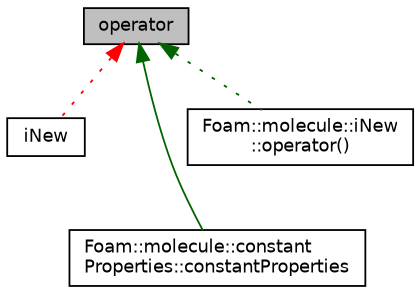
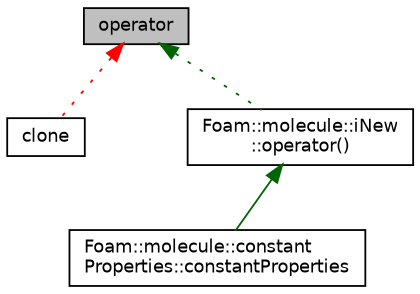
node "iNew": label "iNew" -> "clone"
edge "Foam::molecule::constant Properties::constantProperties" -> "operator": now "Foam::molecule::constant Properties::constantProperties" -> "Foam::molecule::iNew ::operator()"
